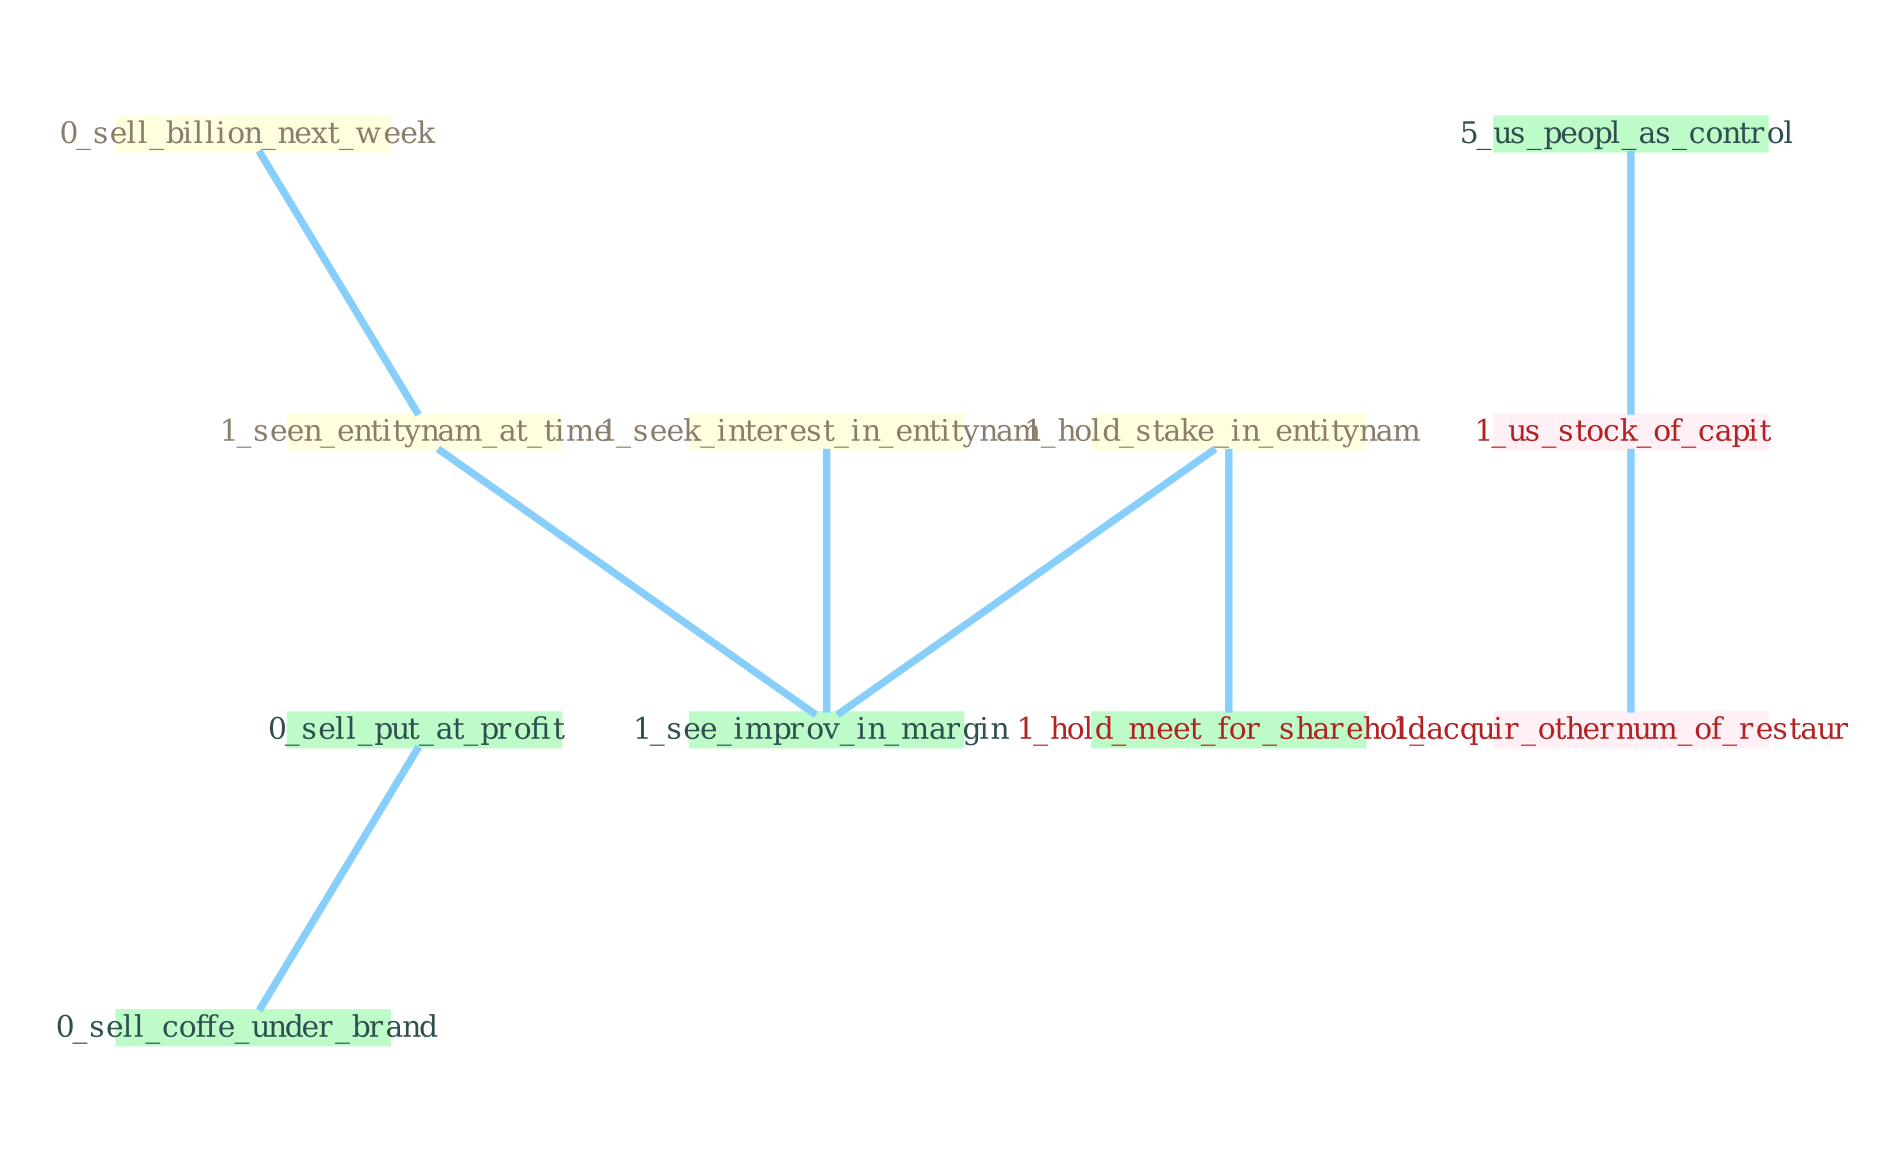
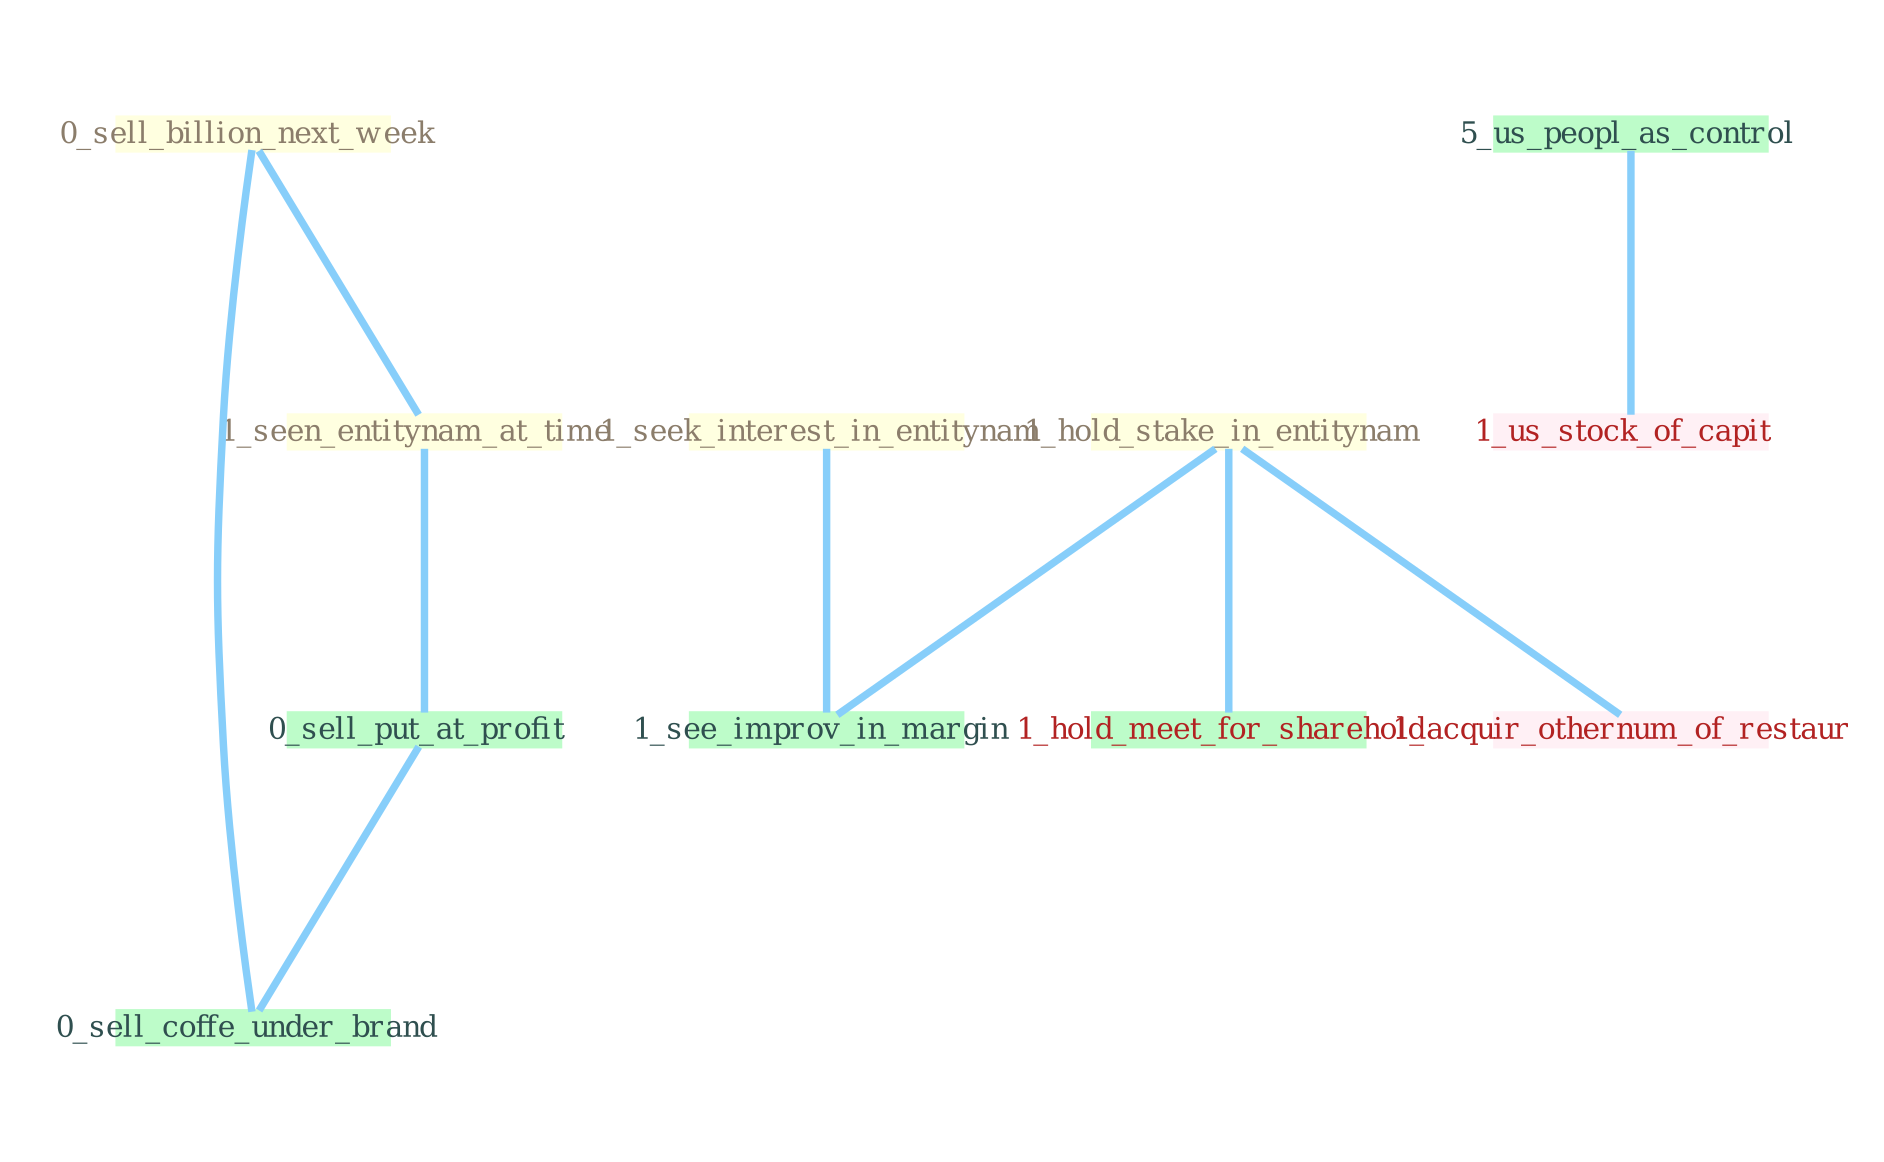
edge "0_sell_billion_next_week" -- "0_sell_coffe_under_brand": added
edge "1_us_stock_of_capit" -- "1_acquir_othernum_of_restaur": now "1_hold_stake_in_entitynam" -- "1_acquir_othernum_of_restaur"
edge "1_seen_entitynam_at_time" -- "1_see_improv_in_margin": now "1_seen_entitynam_at_time" -- "0_sell_put_at_profit"
